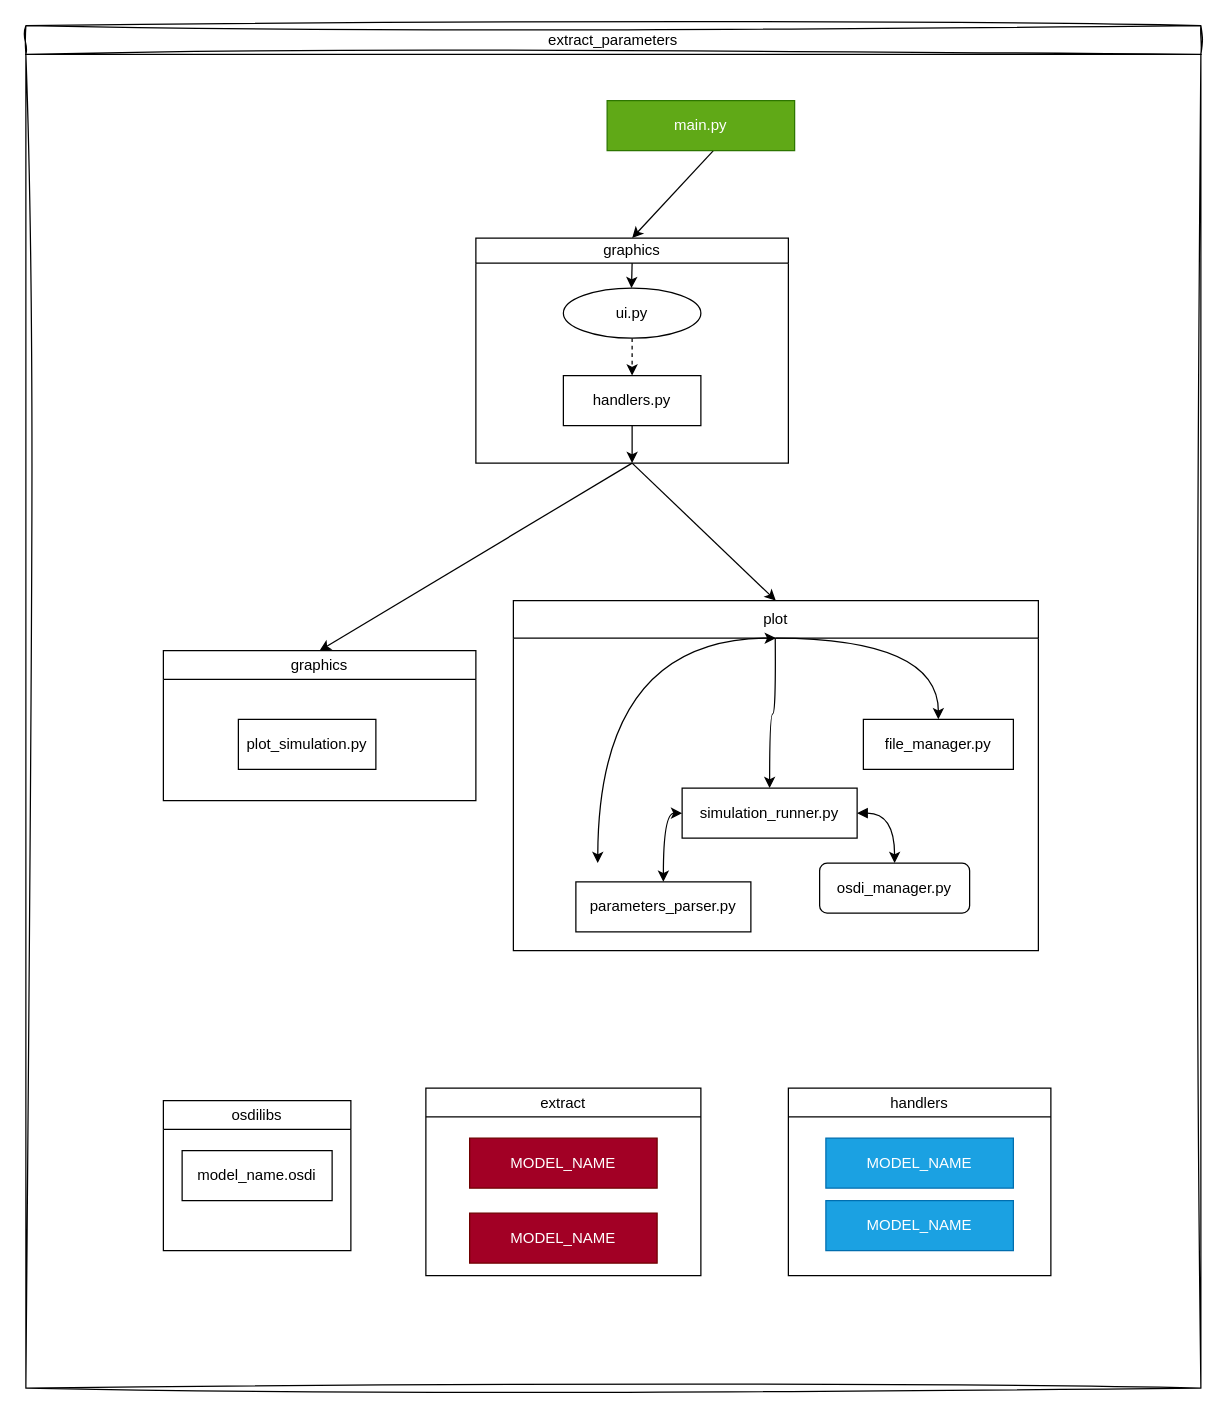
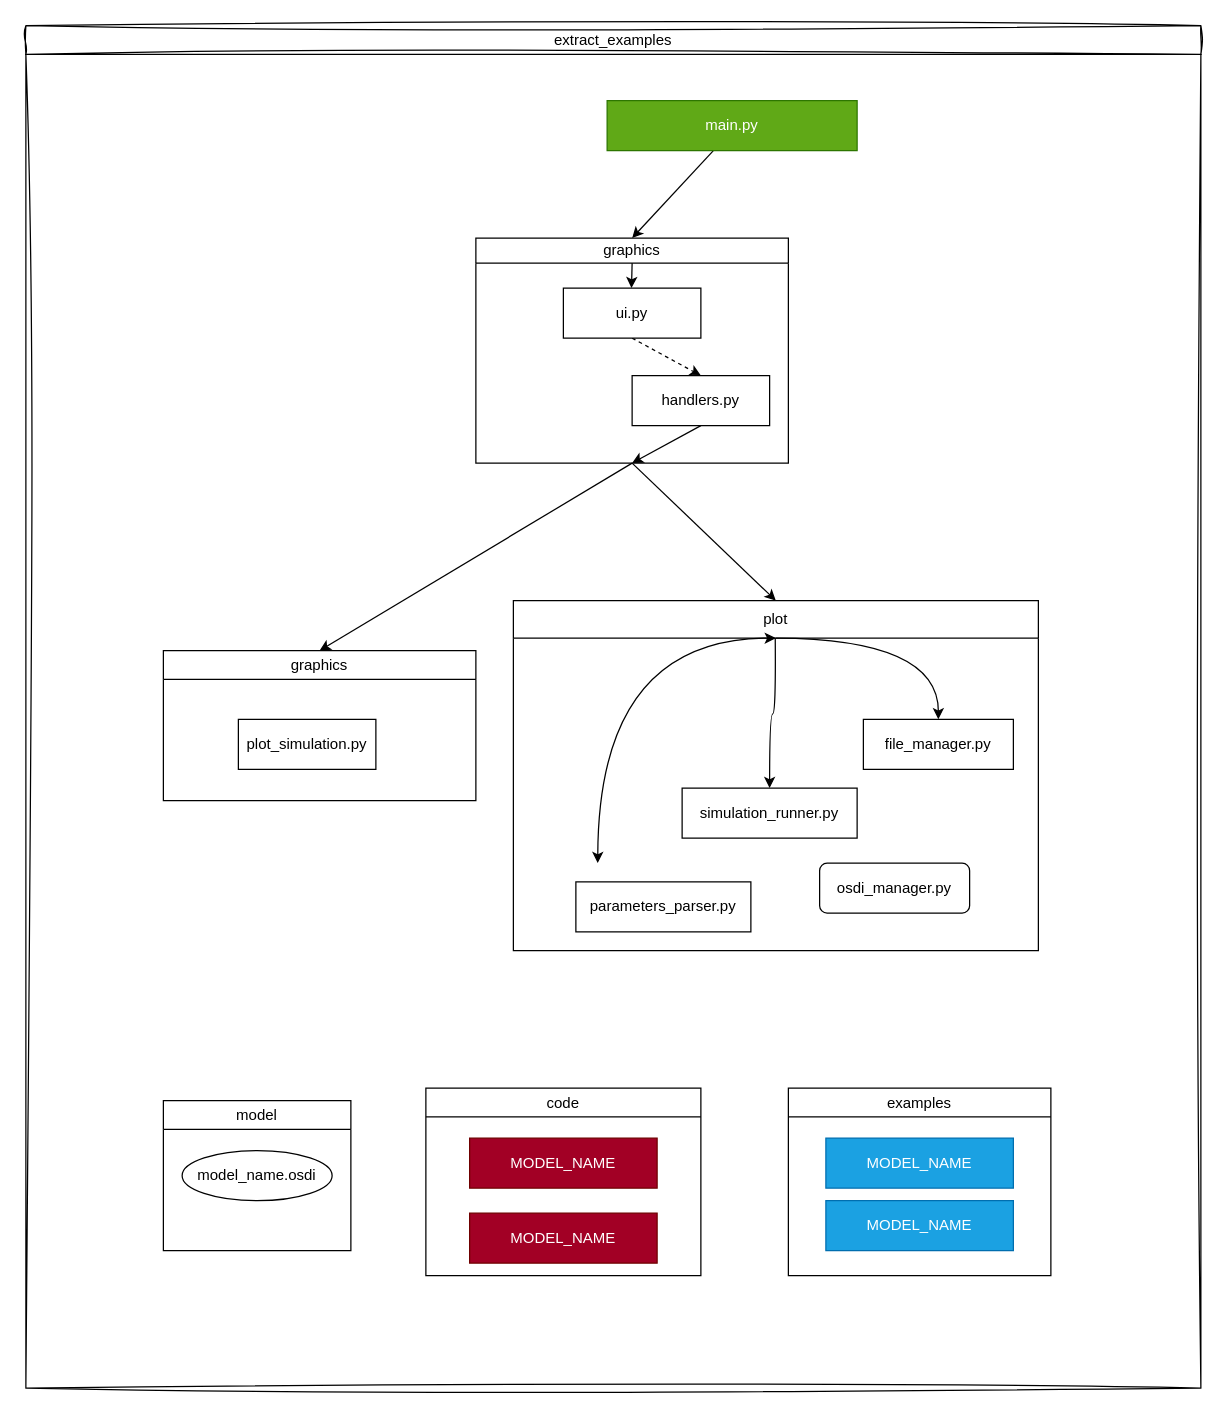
node "extract_parameters": label "extract_parameters" -> "extract_examples"
node "main.py": size 188x50 -> 250x50
node "ui.py": shape ellipse -> rectangle
node "handlers.py": moved (632, 401) -> (701, 401)
edge "simulation_runner.py" -- "osdi_manager.py": removed
edge "simulation_runner.py" -- "parameters_parser.py": removed
node "extract": label "extract" -> "code"
node "handlers": label "handlers" -> "examples"
node "osdilibs": label "osdilibs" -> "model"
node "model_name.osdi": shape rectangle -> ellipse
